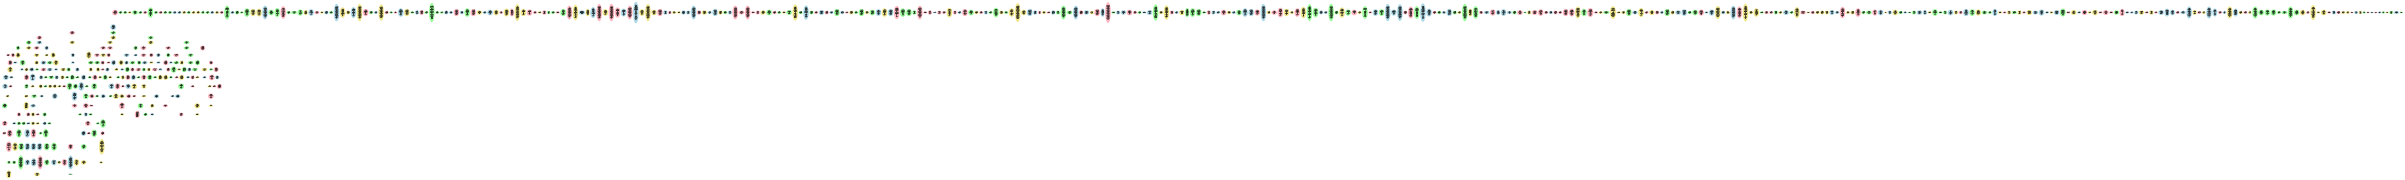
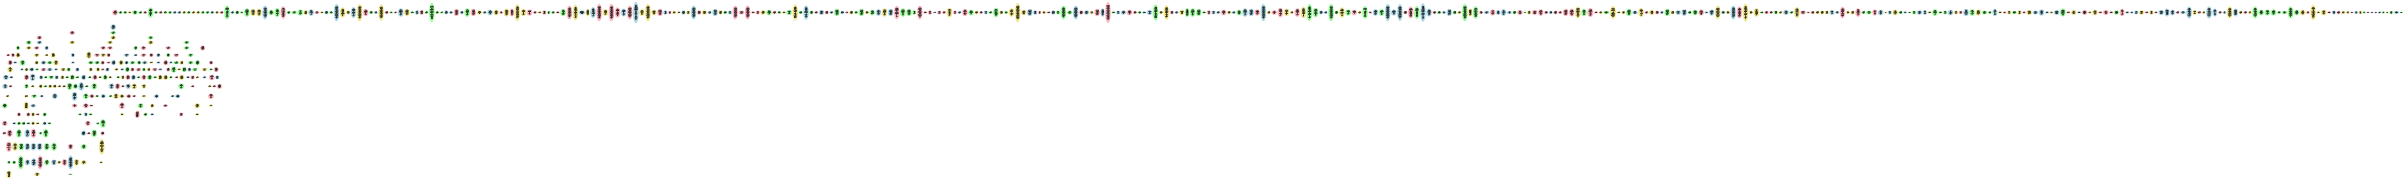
node "# 0x1144 JUMPDEST GT ISZERO PUSHX Data JUMPI": fillcolor lightblue -> khaki
